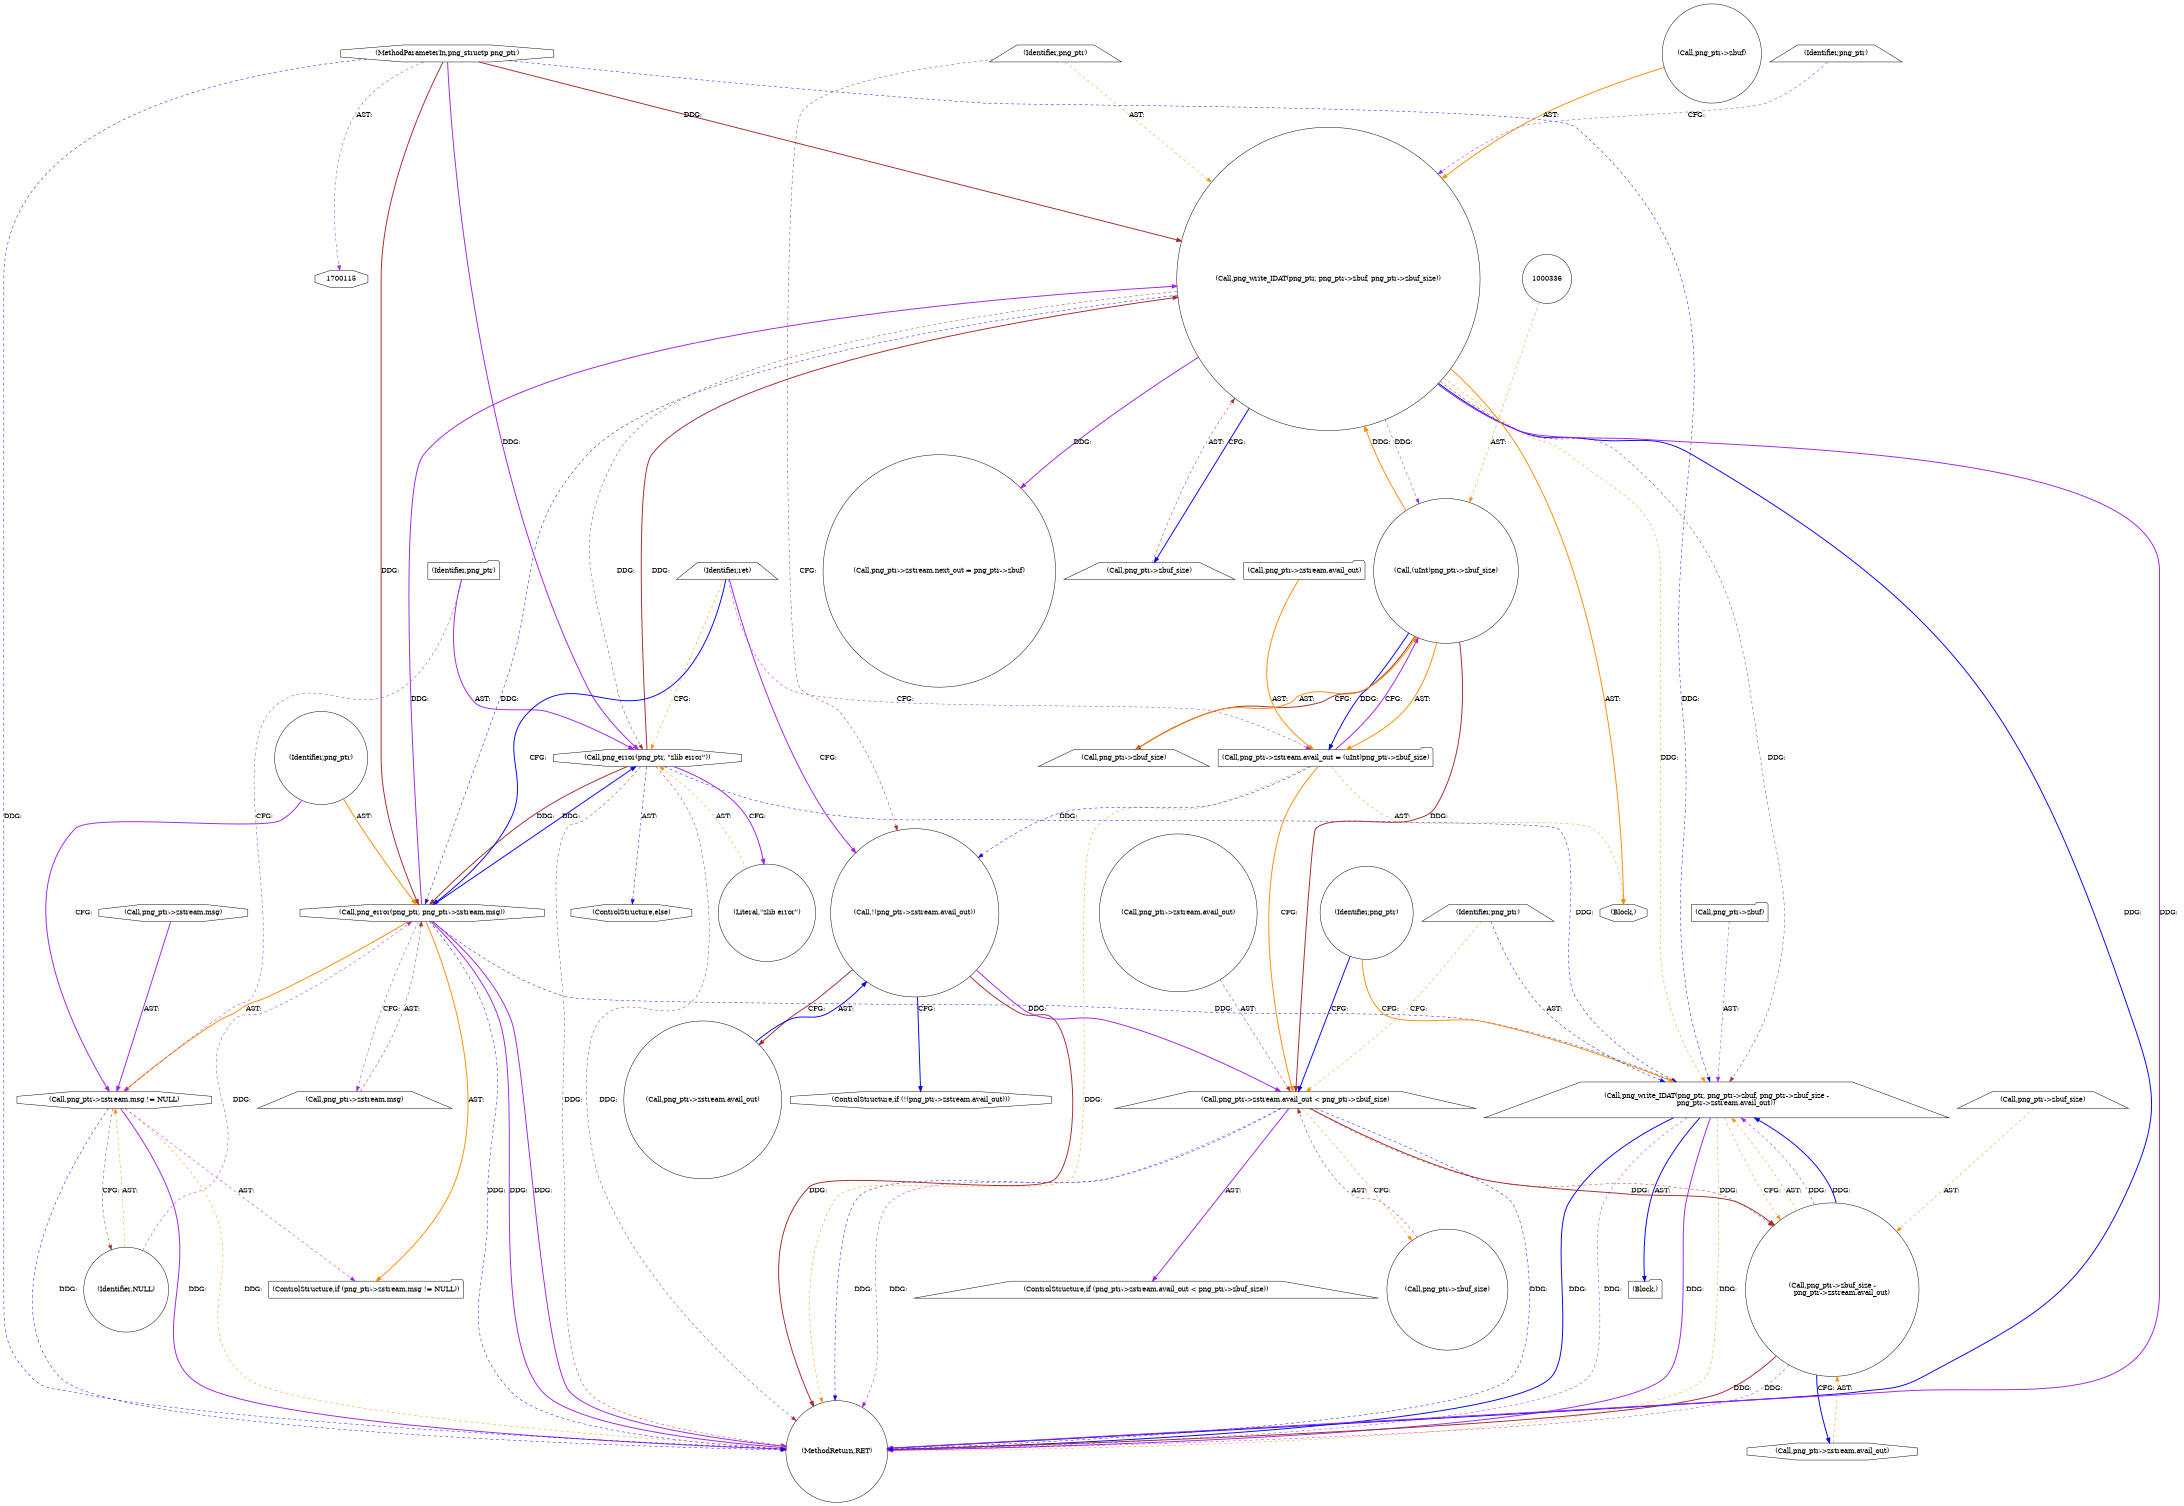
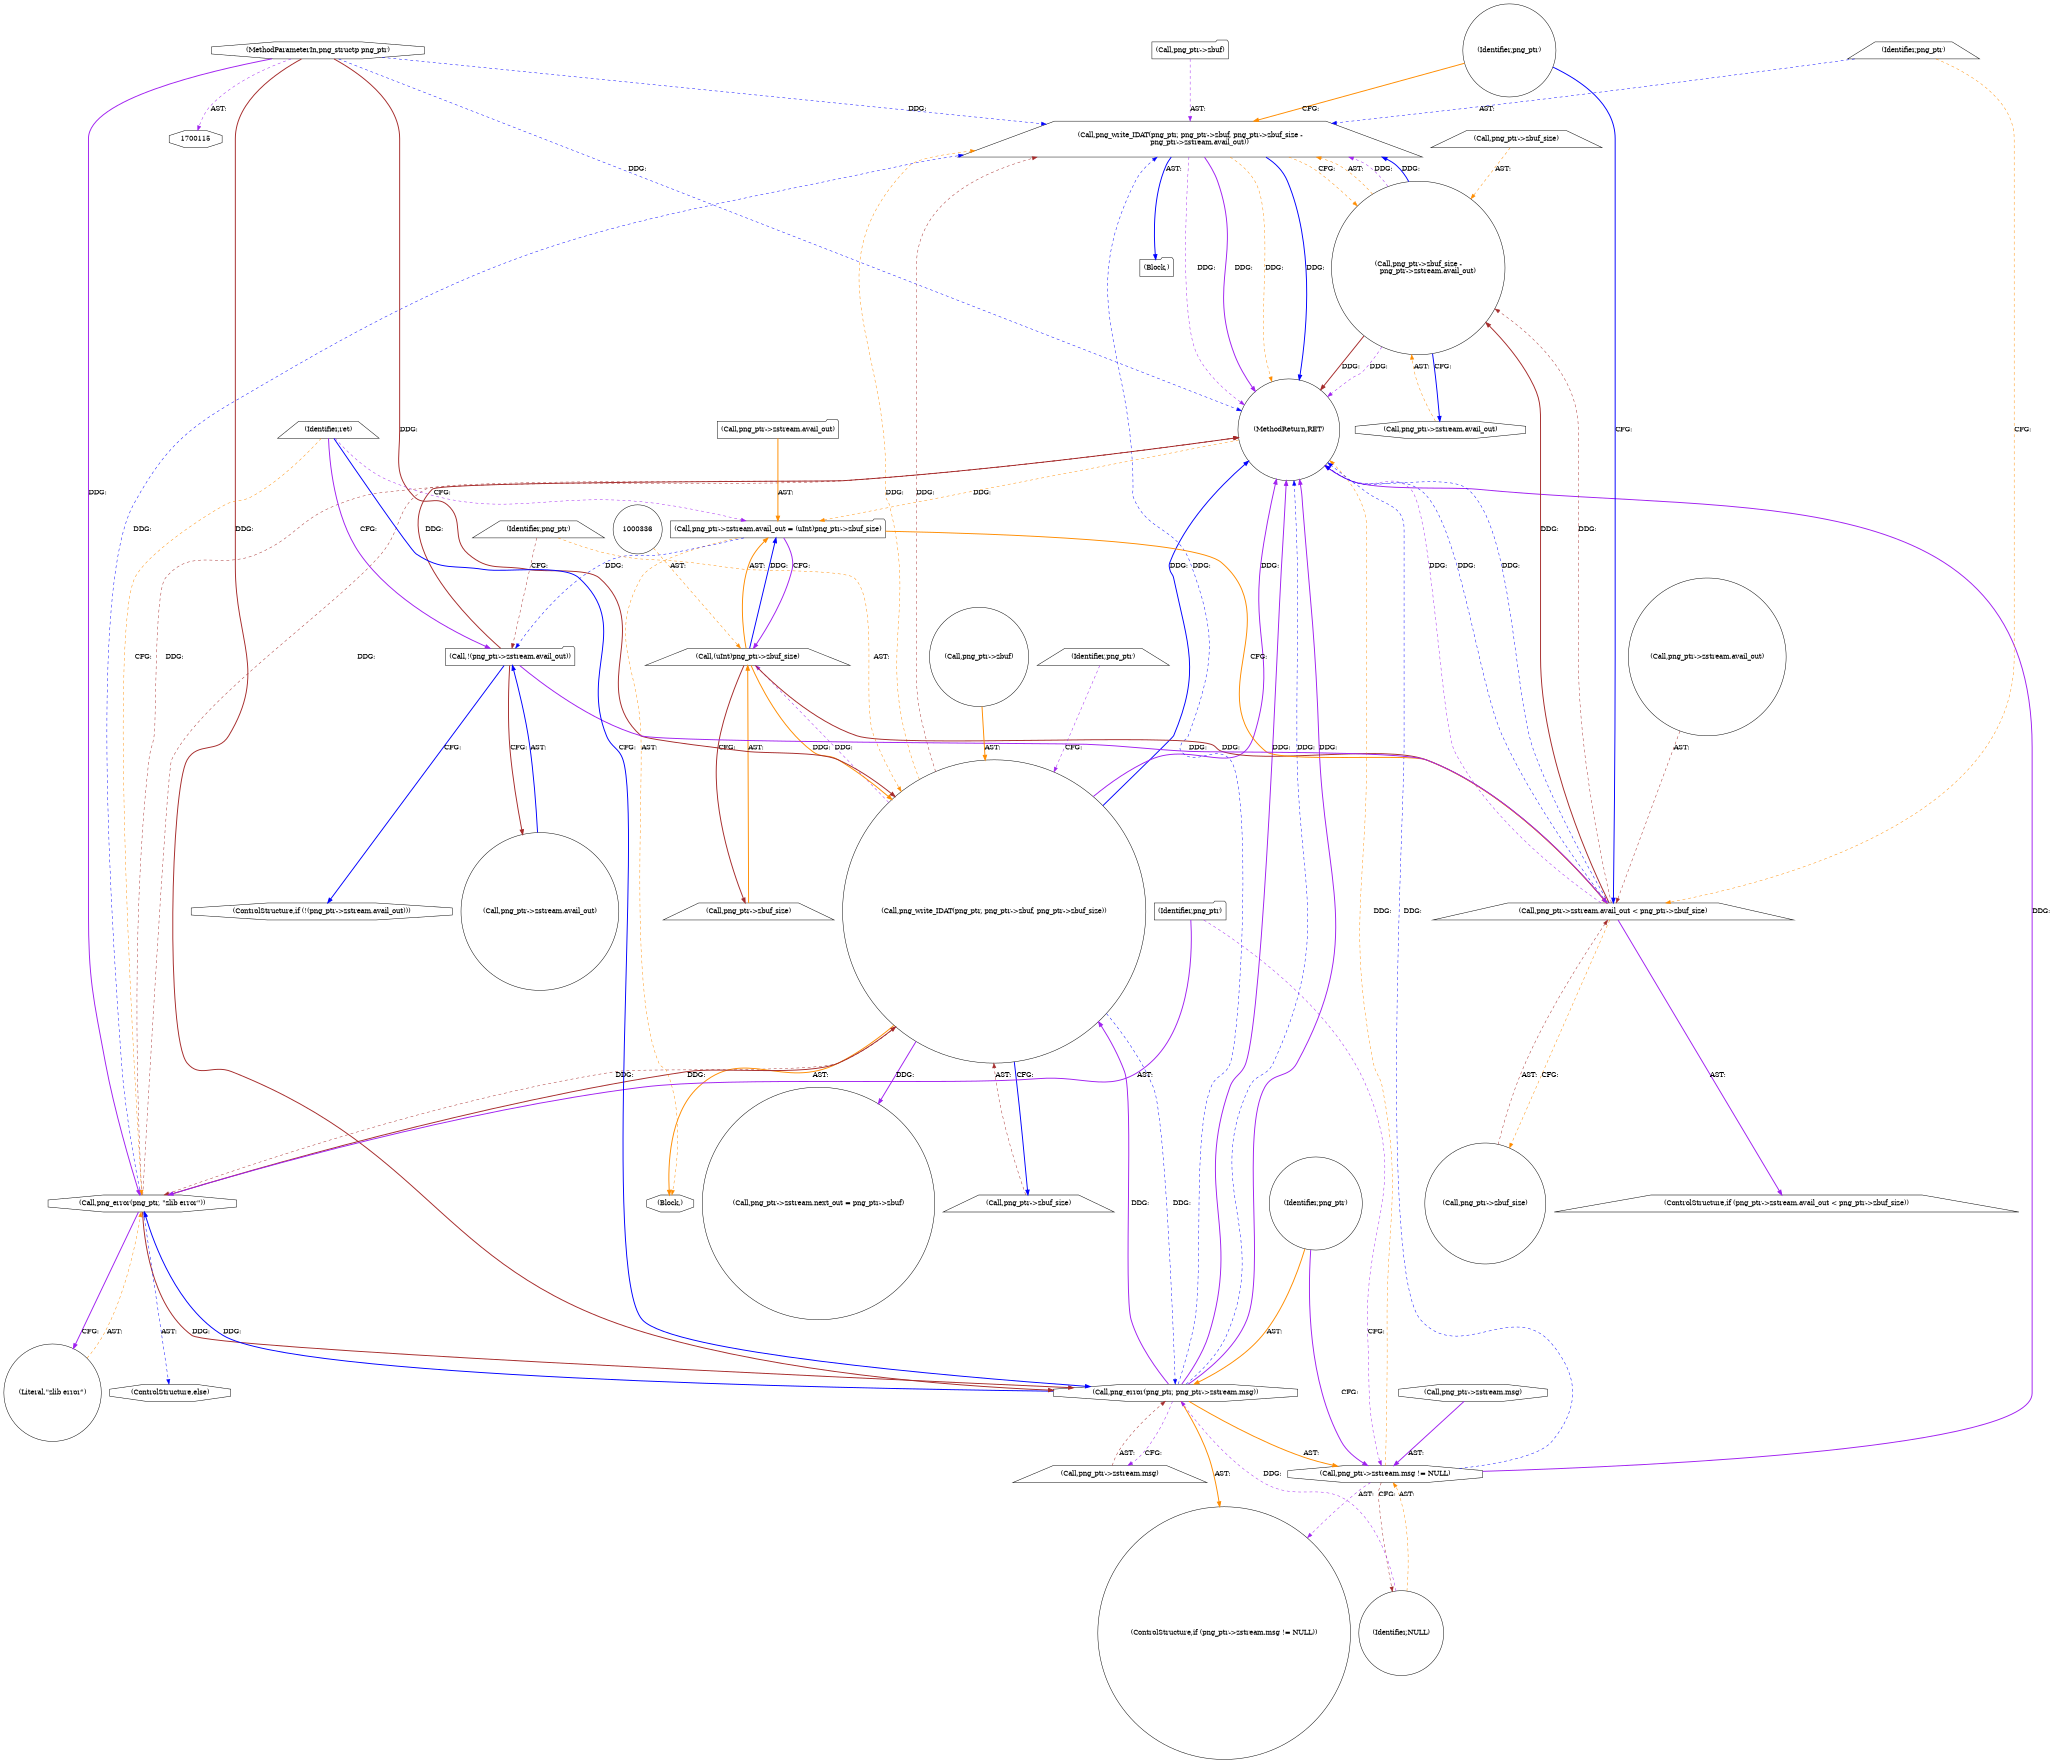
node "(Call,(uInt)png_ptr->zbuf_size)": shape circle -> trapezium
node "(Call,!(png_ptr->zstream.avail_out))": shape circle -> folder
edge "(Call,png_ptr->zstream.avail_out = (uInt)png_ptr->zbuf_size)" -> "(MethodReturn,RET)": reversed
node "(ControlStructure,if (png_ptr->zstream.msg != NULL))": shape folder -> circle
